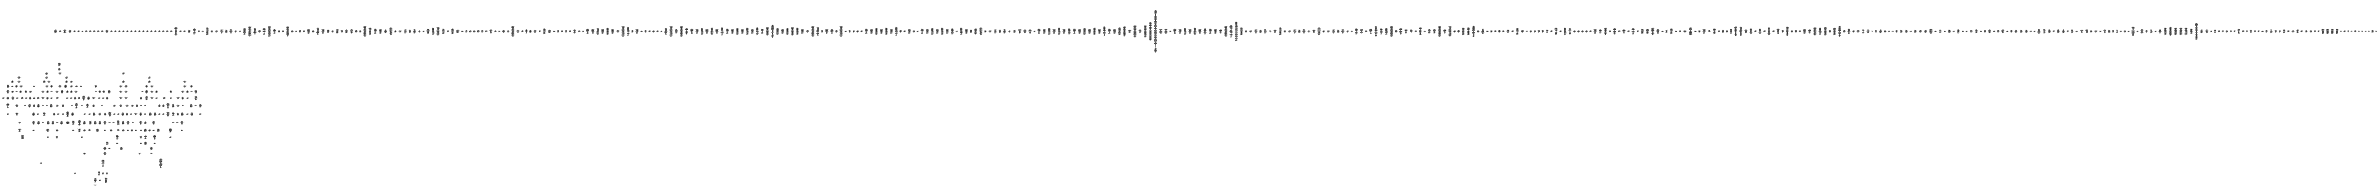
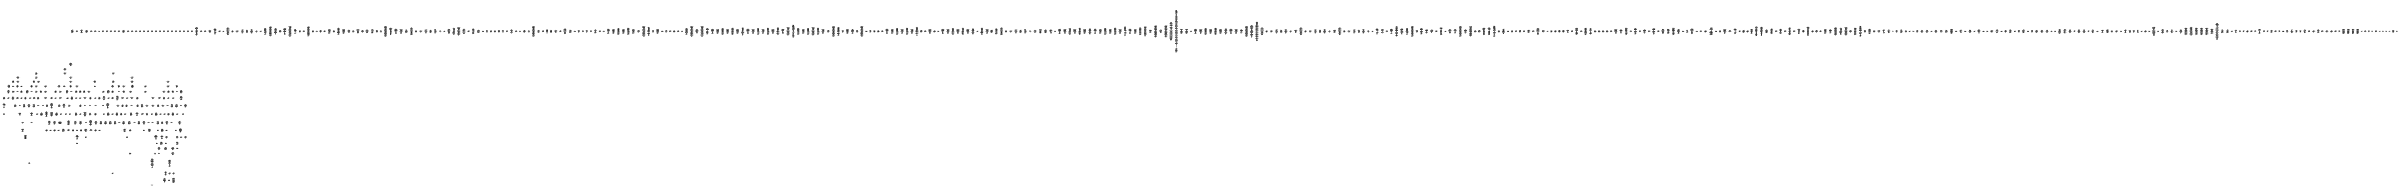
node "# 0x5f2 JUMPDEST PUSHX Data JUMP": added
node "# 0x2f2c JUMPDEST PUSHX Data ADD PUSHX Data JUMP": added
